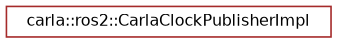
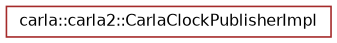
node "carla::ros2::CarlaClockPublisherImpl": label "carla::ros2::CarlaClockPublisherImpl" -> "carla::carla2::CarlaClockPublisherImpl"
